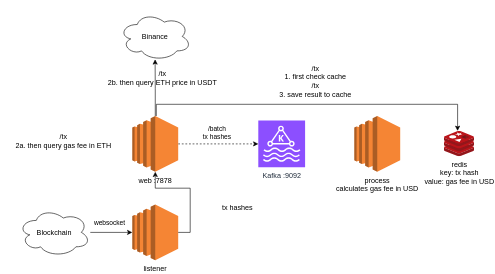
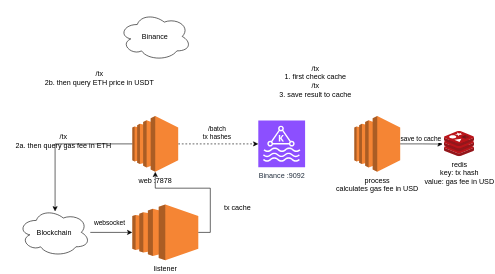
node "/tx 2b. then query ETH price in USDT": moved (162, 78) -> (99, 78)
edge "web :7878" -> "Binance": removed
edge "web :7878" -> "redis key: tx hash value: gas fee in USD": removed
edge "process calculates gas fee in USD" -> "redis key: tx hash value: gas fee in USD": added, label "save to cache"
node "Kafka :9092": label "Kafka :9092" -> "Binance :9092"
edge "web :7878" -> "Blockchain": added
node "tx hashes": label "tx hashes" -> "tx cache"
node "listener": size 46x56 -> 66x56
